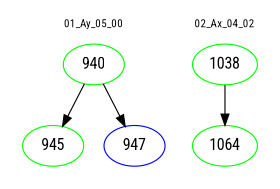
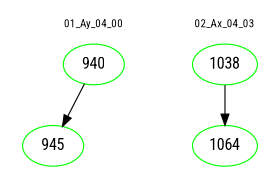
cluster "01_Ay_05_00": label "01_Ay_05_00" -> "01_Ay_04_00"
cluster "02_Ax_04_02": label "02_Ax_04_02" -> "02_Ax_04_03"
node "947": removed
